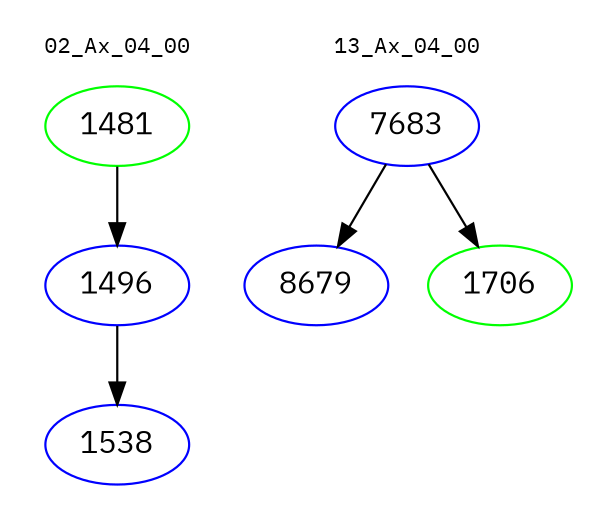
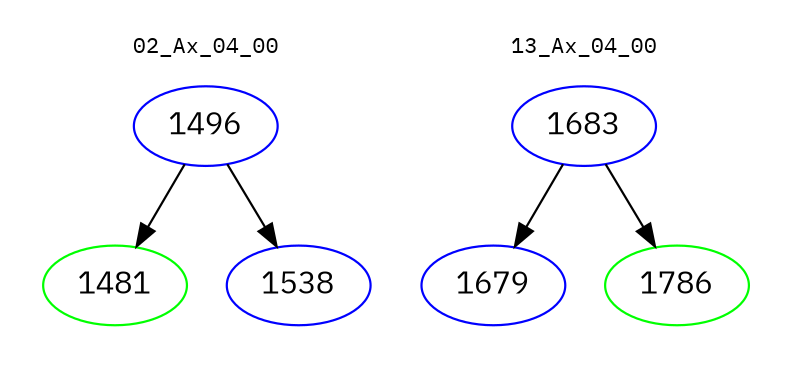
node "7683": label "7683" -> "1683"
edge "1481" -> "1496": reversed
node "8679": label "8679" -> "1679"
node "1706": label "1706" -> "1786"
